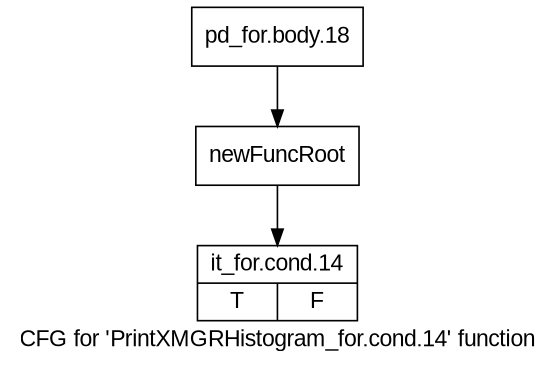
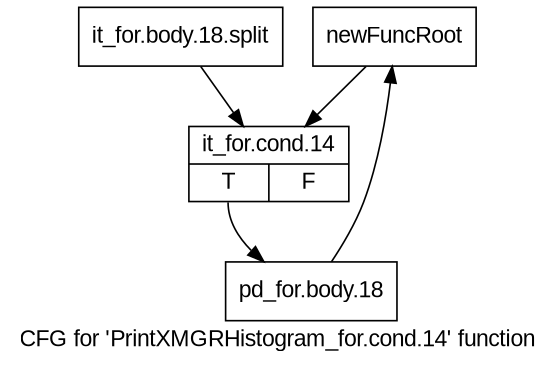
node "it_for.body.18.split": added
edge "it_for.cond.14" -> "pd_for.body.18": added
